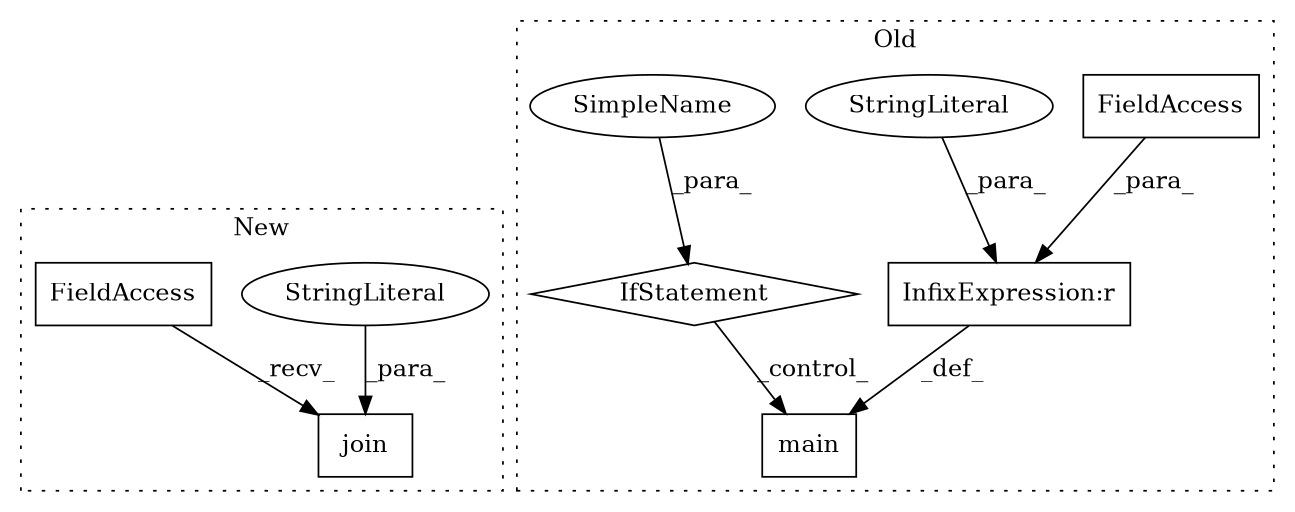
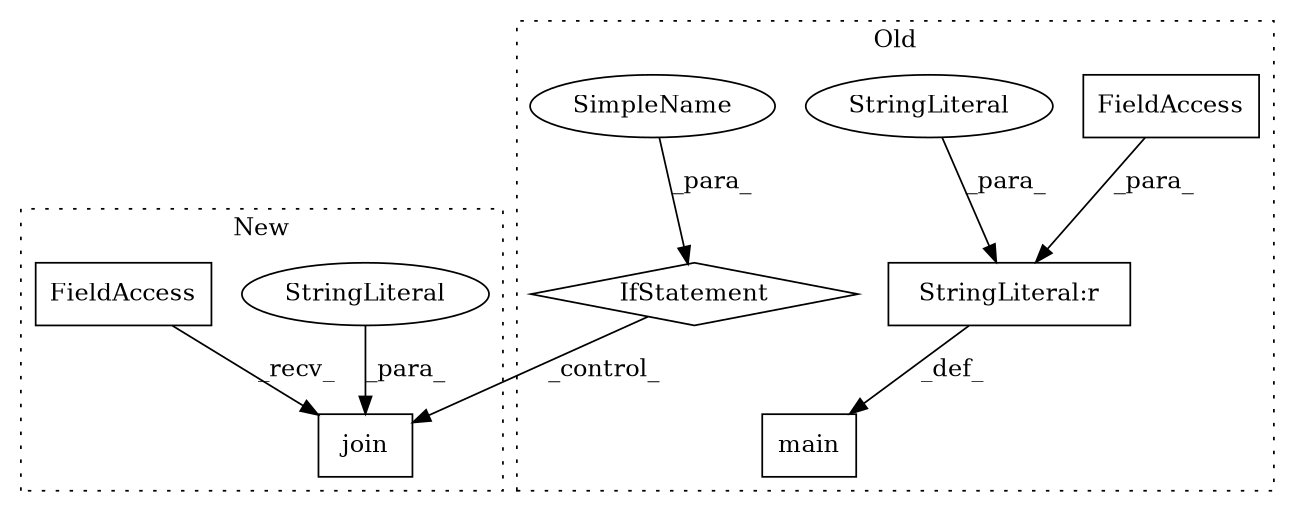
node "InfixExpression:r": label "InfixExpression:r" -> "StringLiteral:r"
edge "IfStatement" -> "main": now "IfStatement" -> "join"
